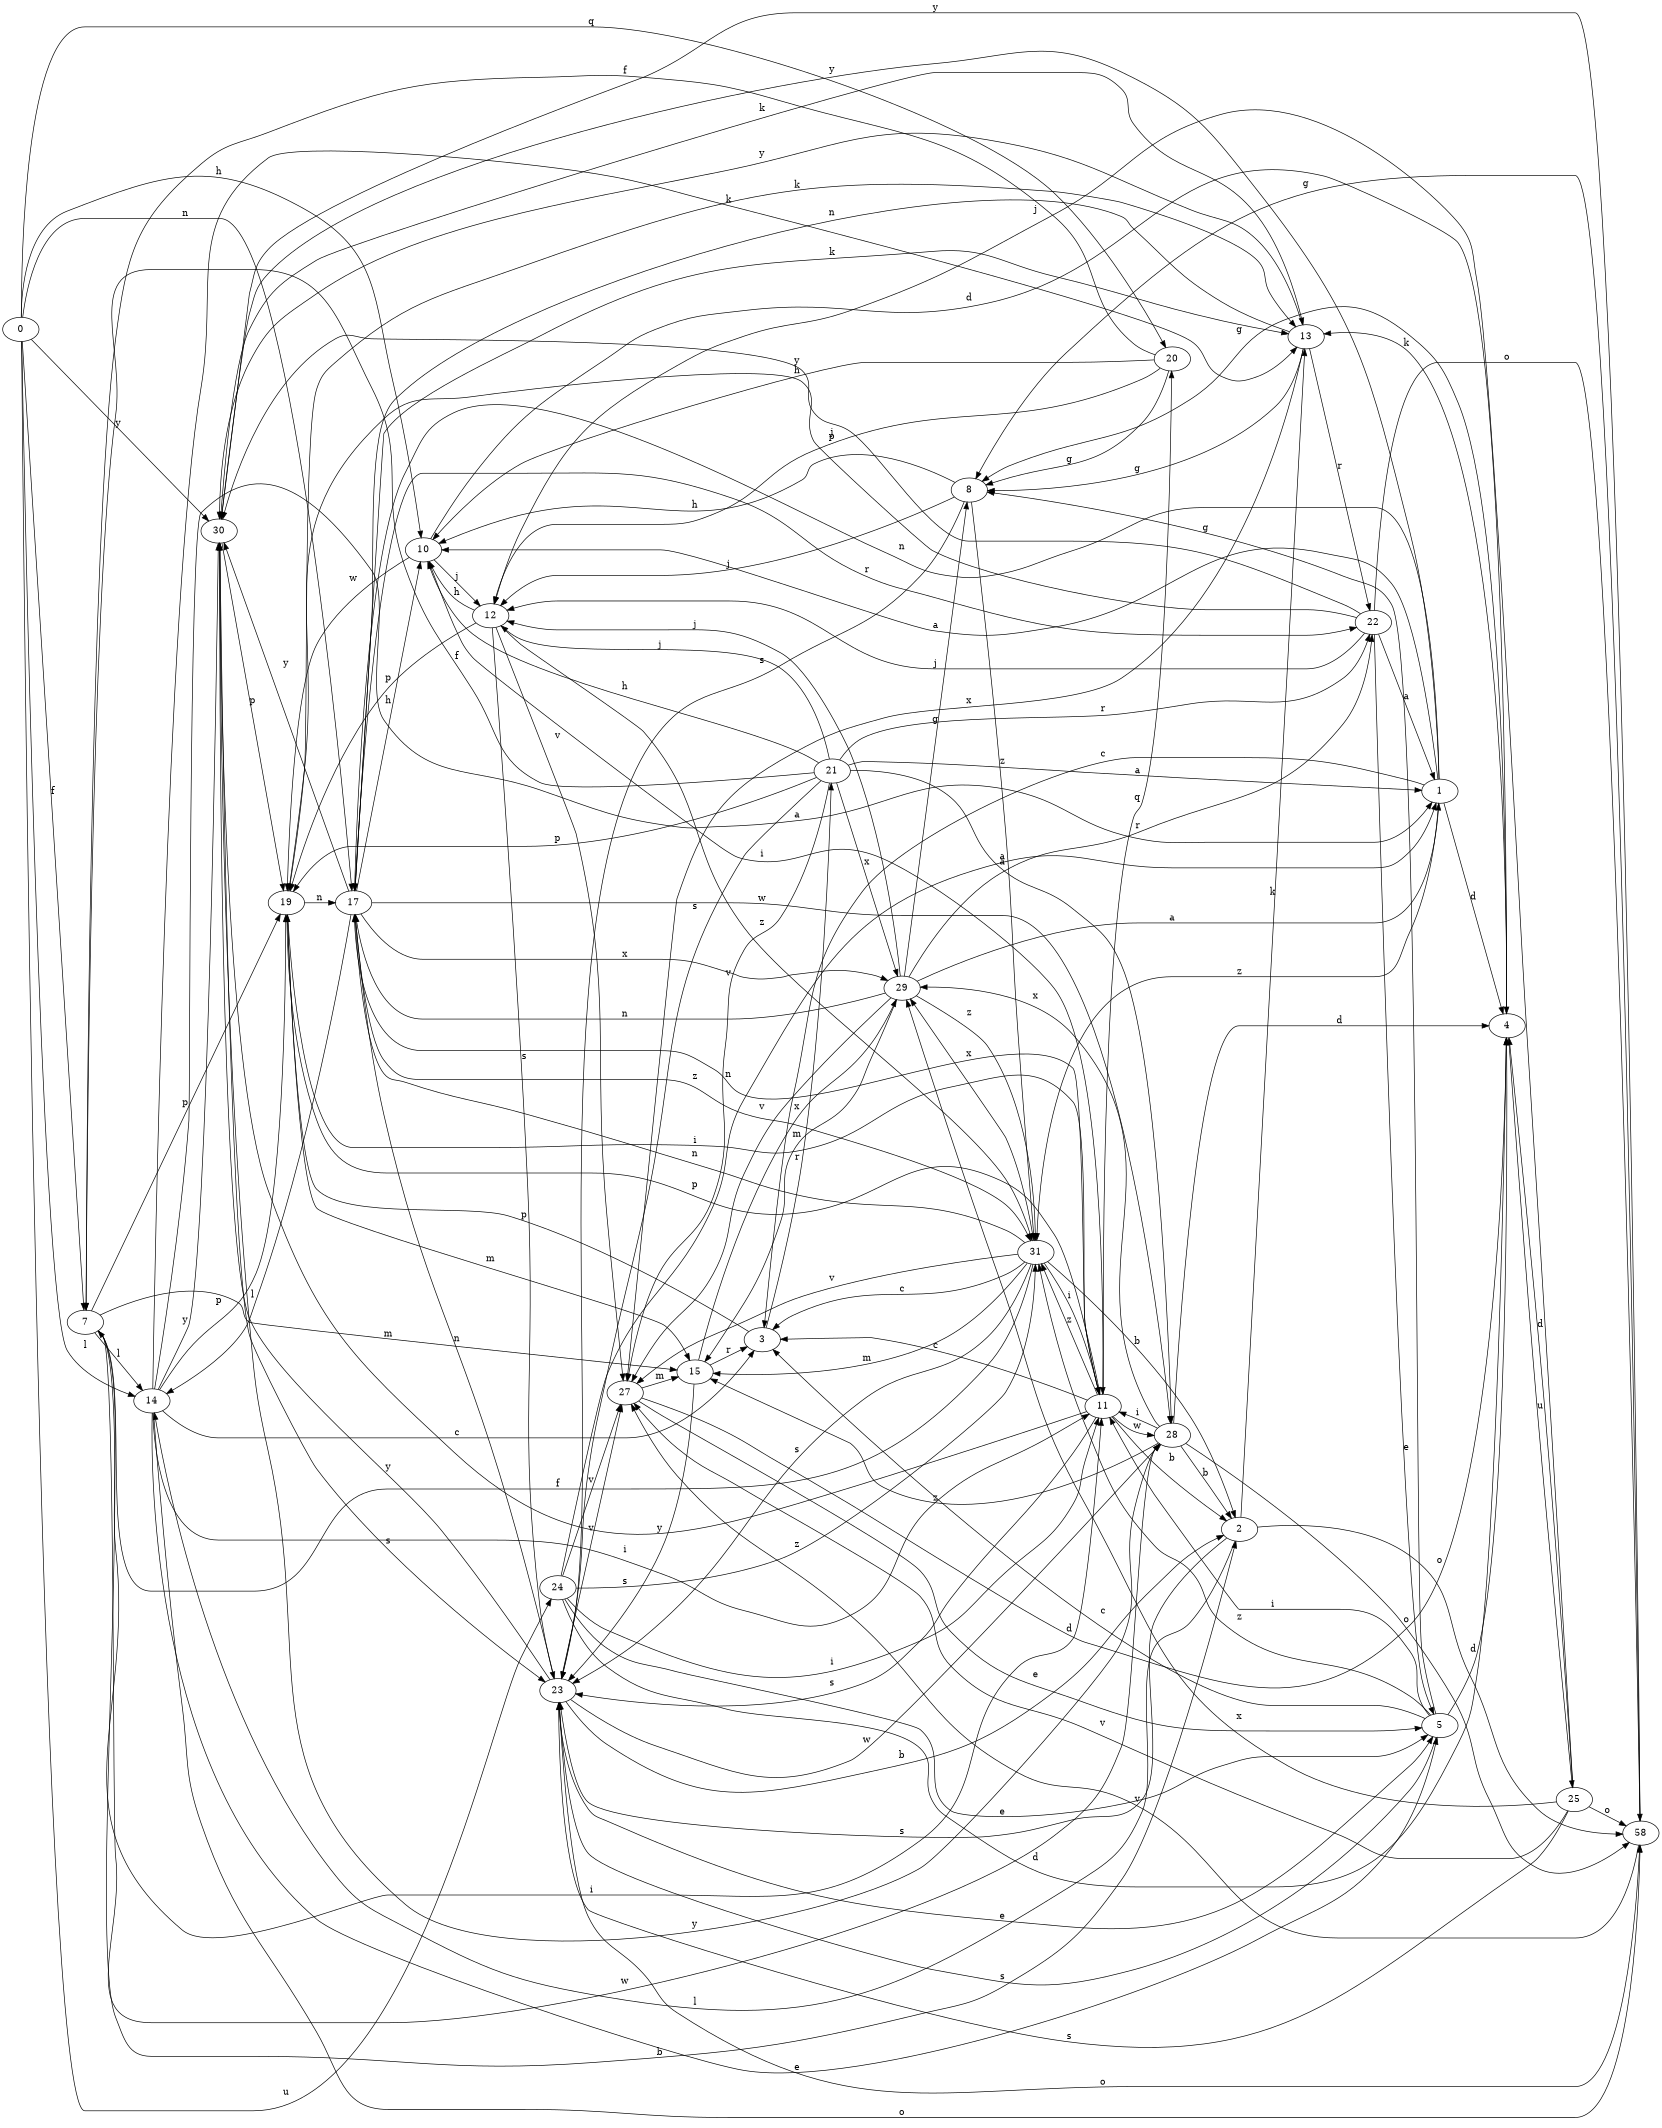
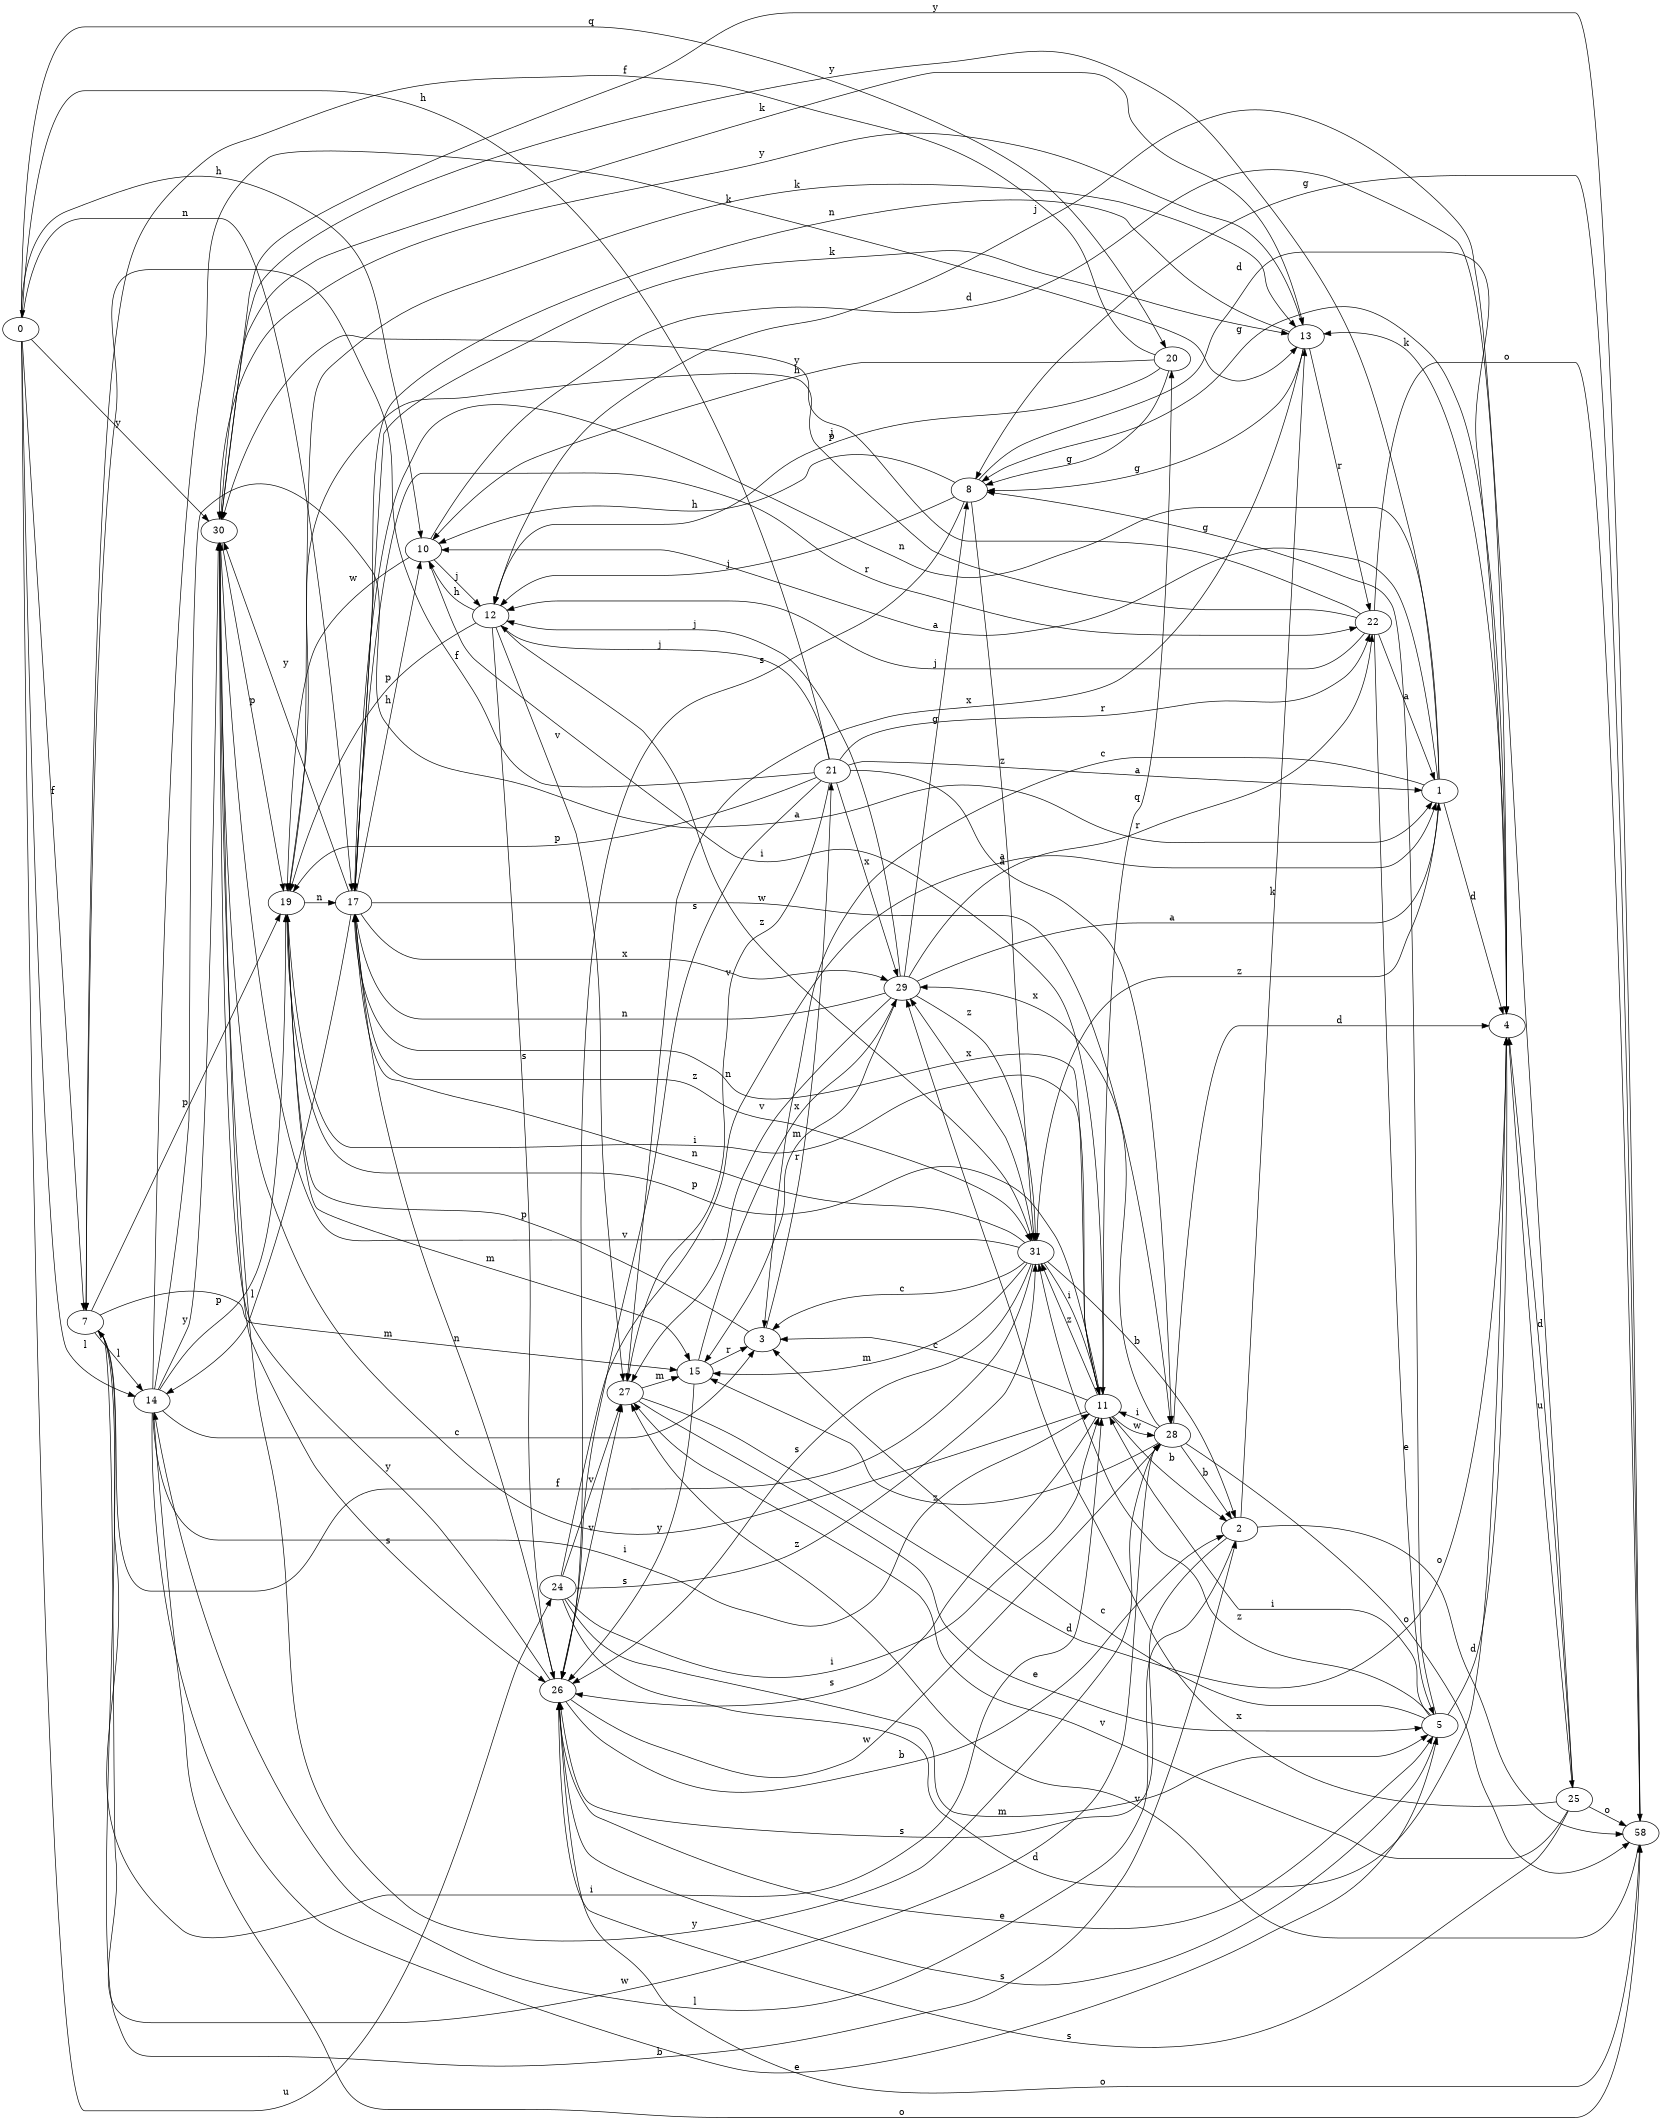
edge "8" -> "4": added, label "d"
edge "21" -> "10": now "21" -> "0"
edge "31" -> "27": now "31" -> "30"
node "23": label "23" -> "26"
edge "24" -> "5": label "e" -> "m"
